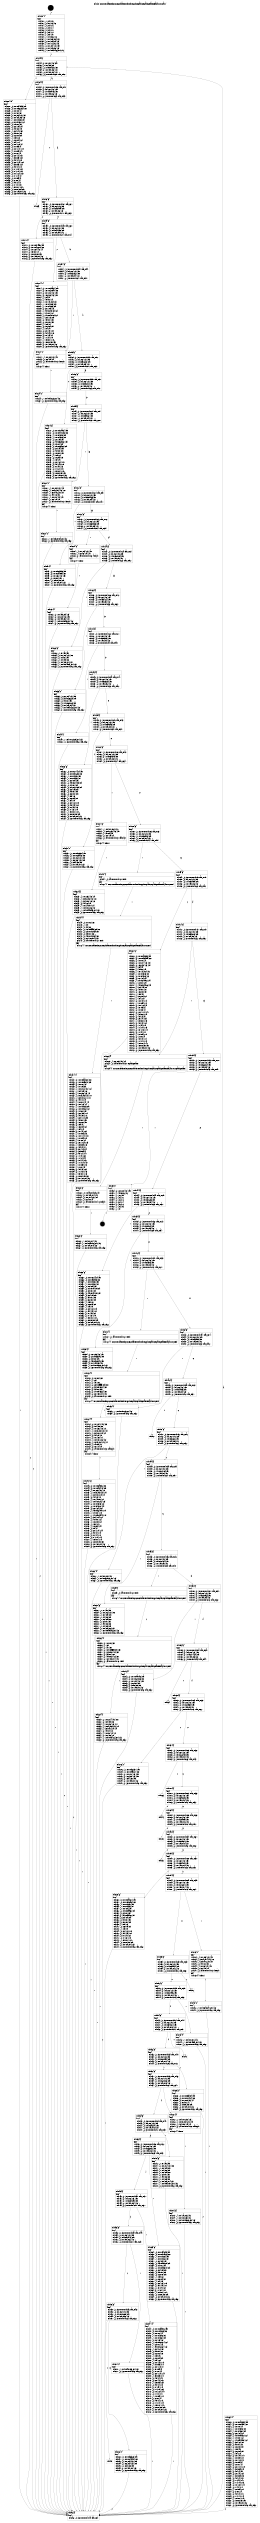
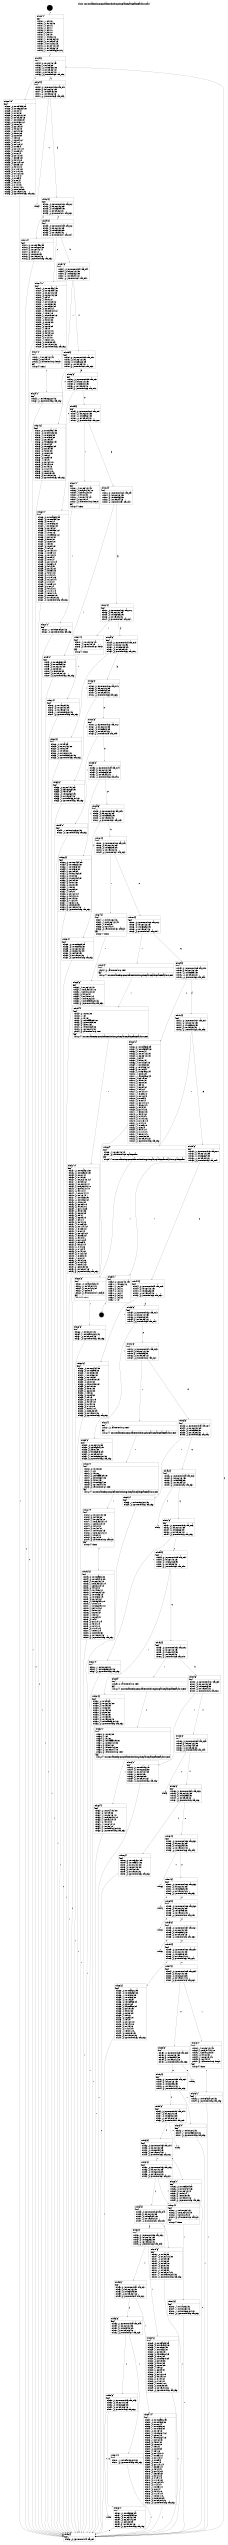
edge "0x401be6 [25]" -> "0x40263c [144]": added, label "2"
